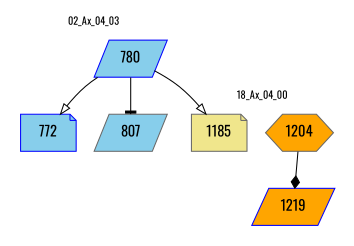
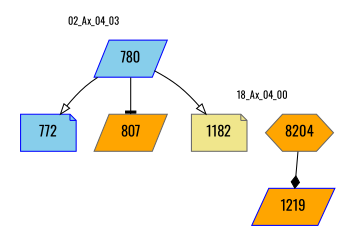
node "807": fillcolor skyblue -> orange
node "1185": label "1185" -> "1182"
node "1204": label "1204" -> "8204"
